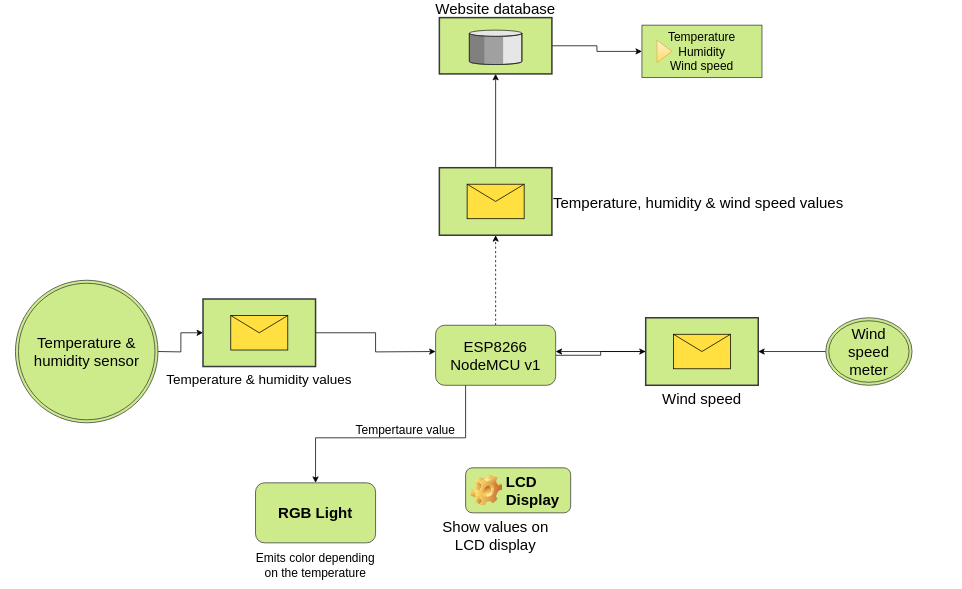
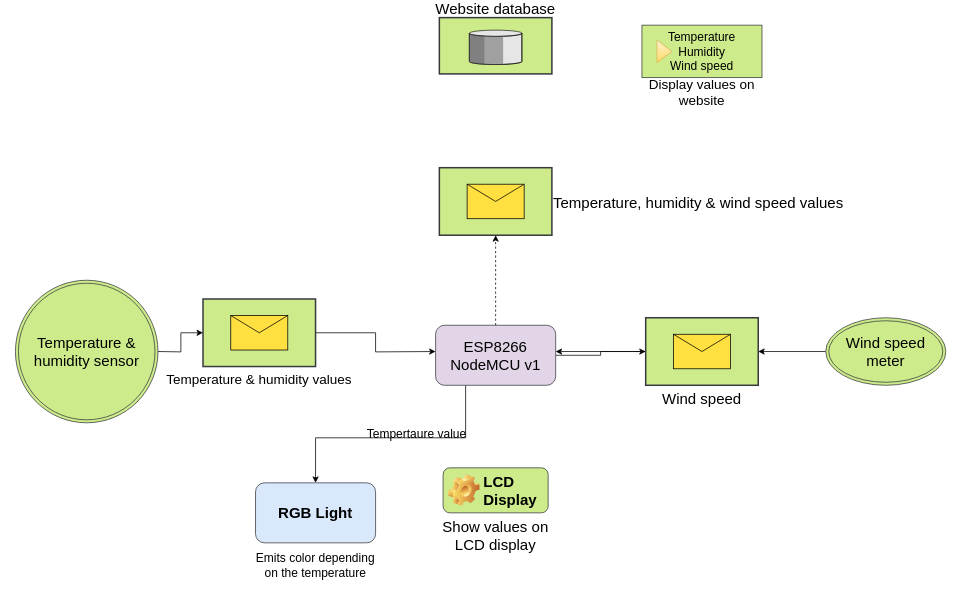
edge "Website database" -> "Temperature Humidity Wind speed": removed
node "Display values on website": added
edge "Temperature, humidity & wind speed values" -> "Website database": removed
node "Wind speed meter": size 86x68 -> 120x68
node "ESP8266 NodeMCU v1": fillcolor #cdeb8b -> #e1d5e7
node "Tempertaure value": moved (405, 430) -> (417, 434)
node "LCD Display": moved (518, 490) -> (495, 490)
node "RGB Light": fillcolor #cdeb8b -> #dae8fc
